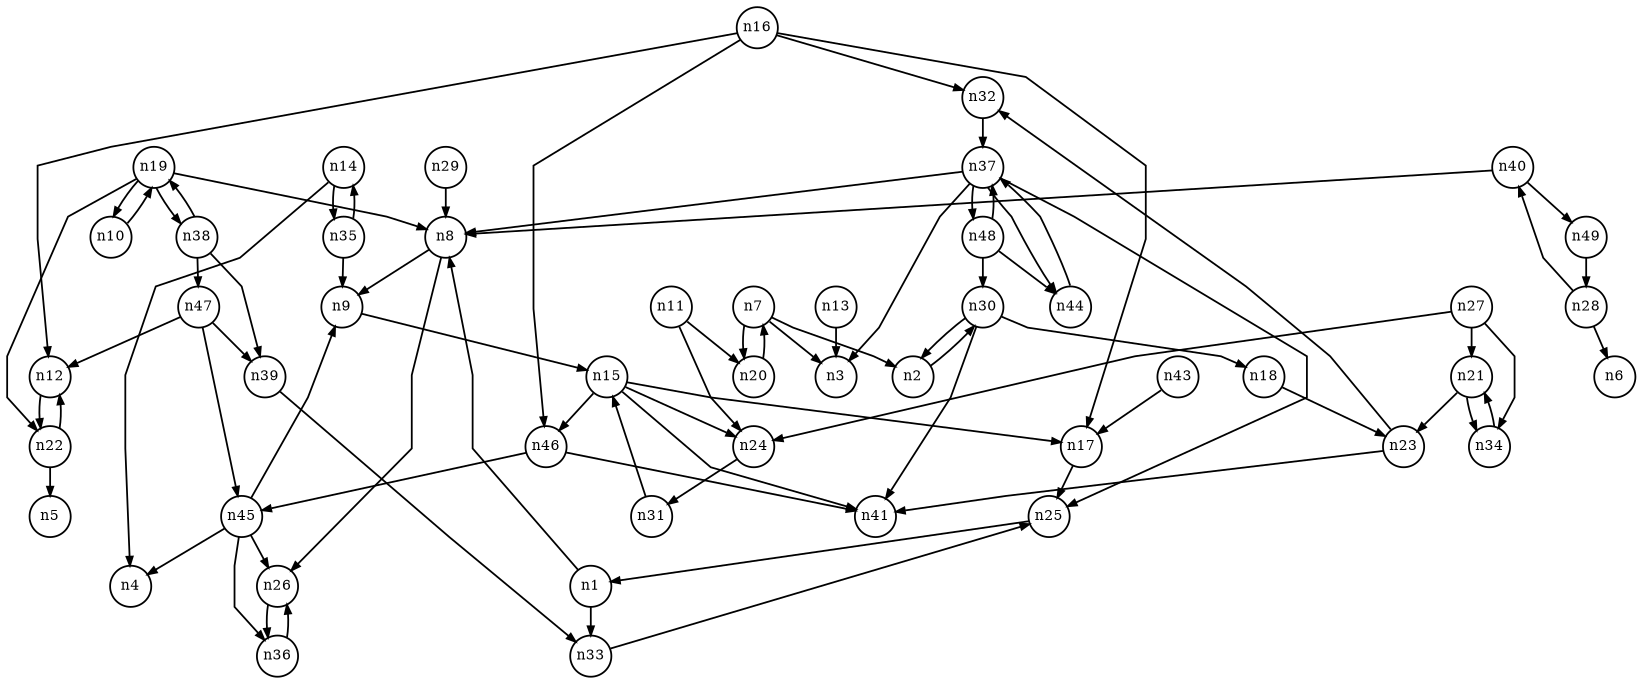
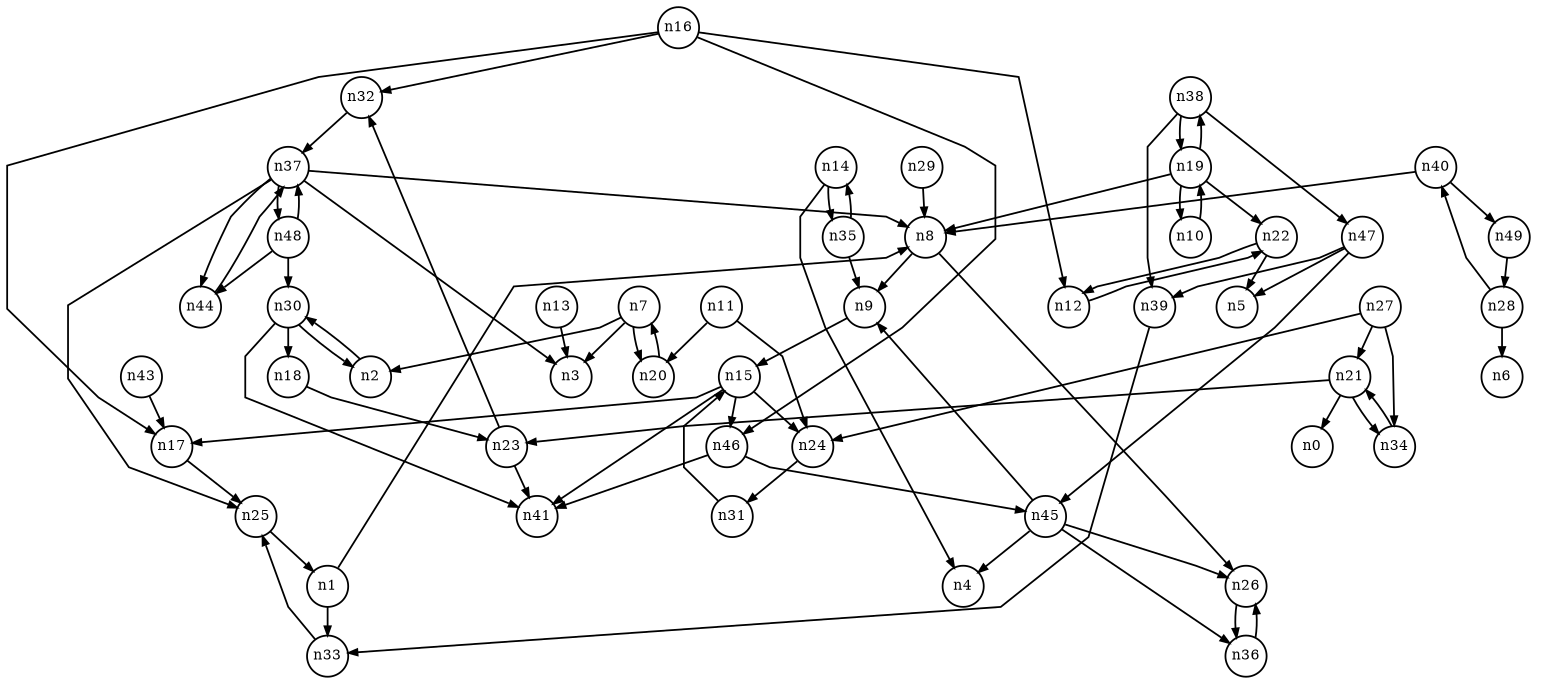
edge "n47" -> "n12": now "n47" -> "n5"
node "n0": added
